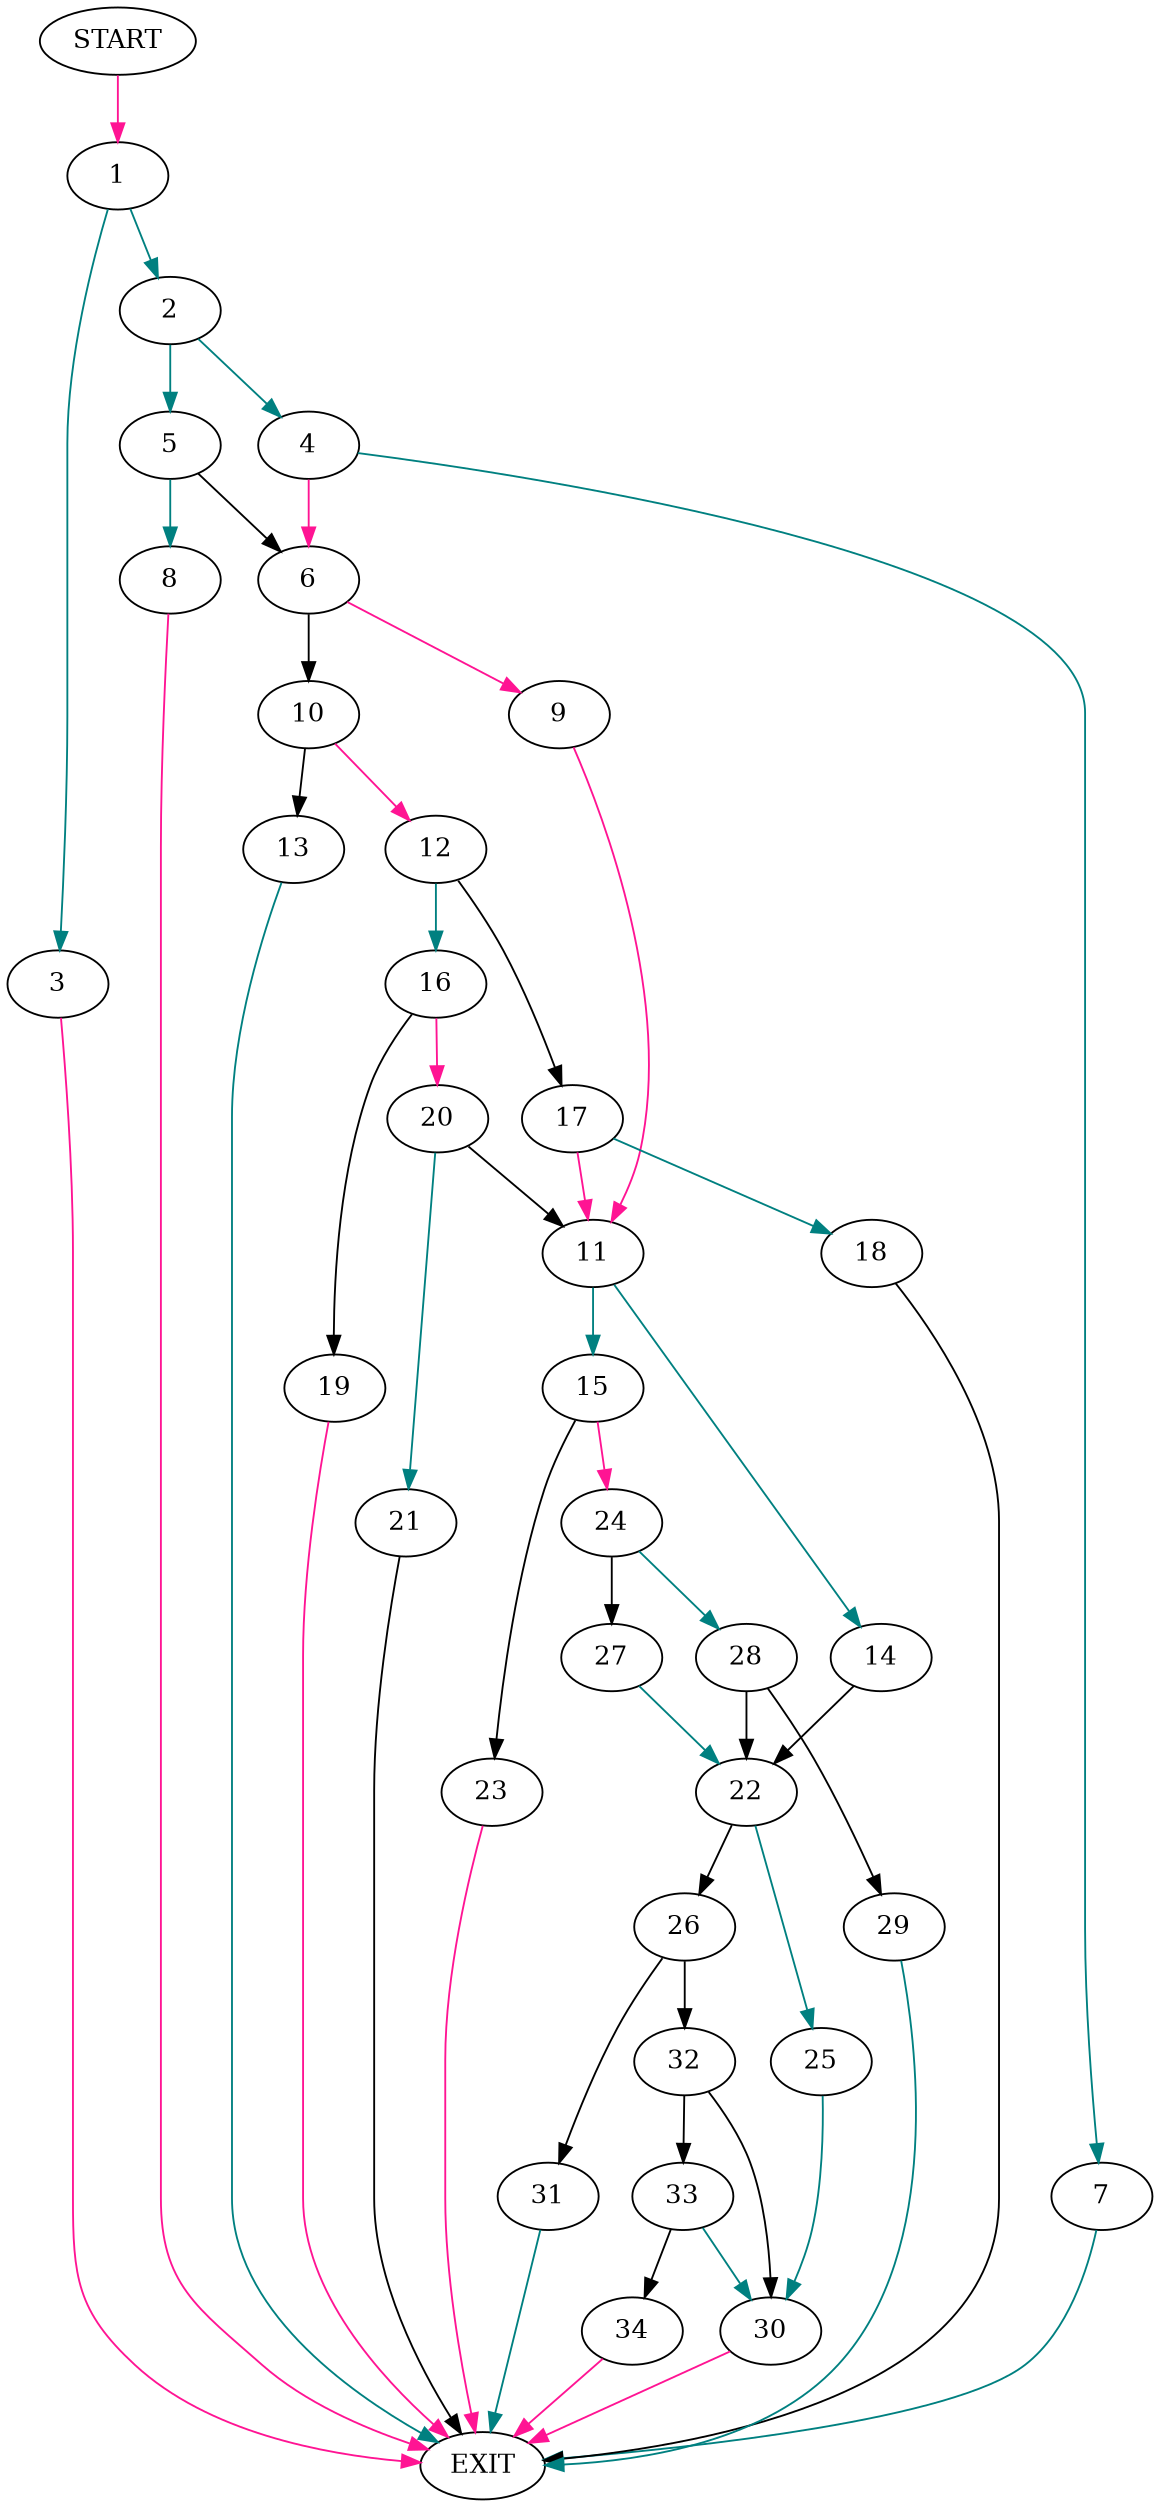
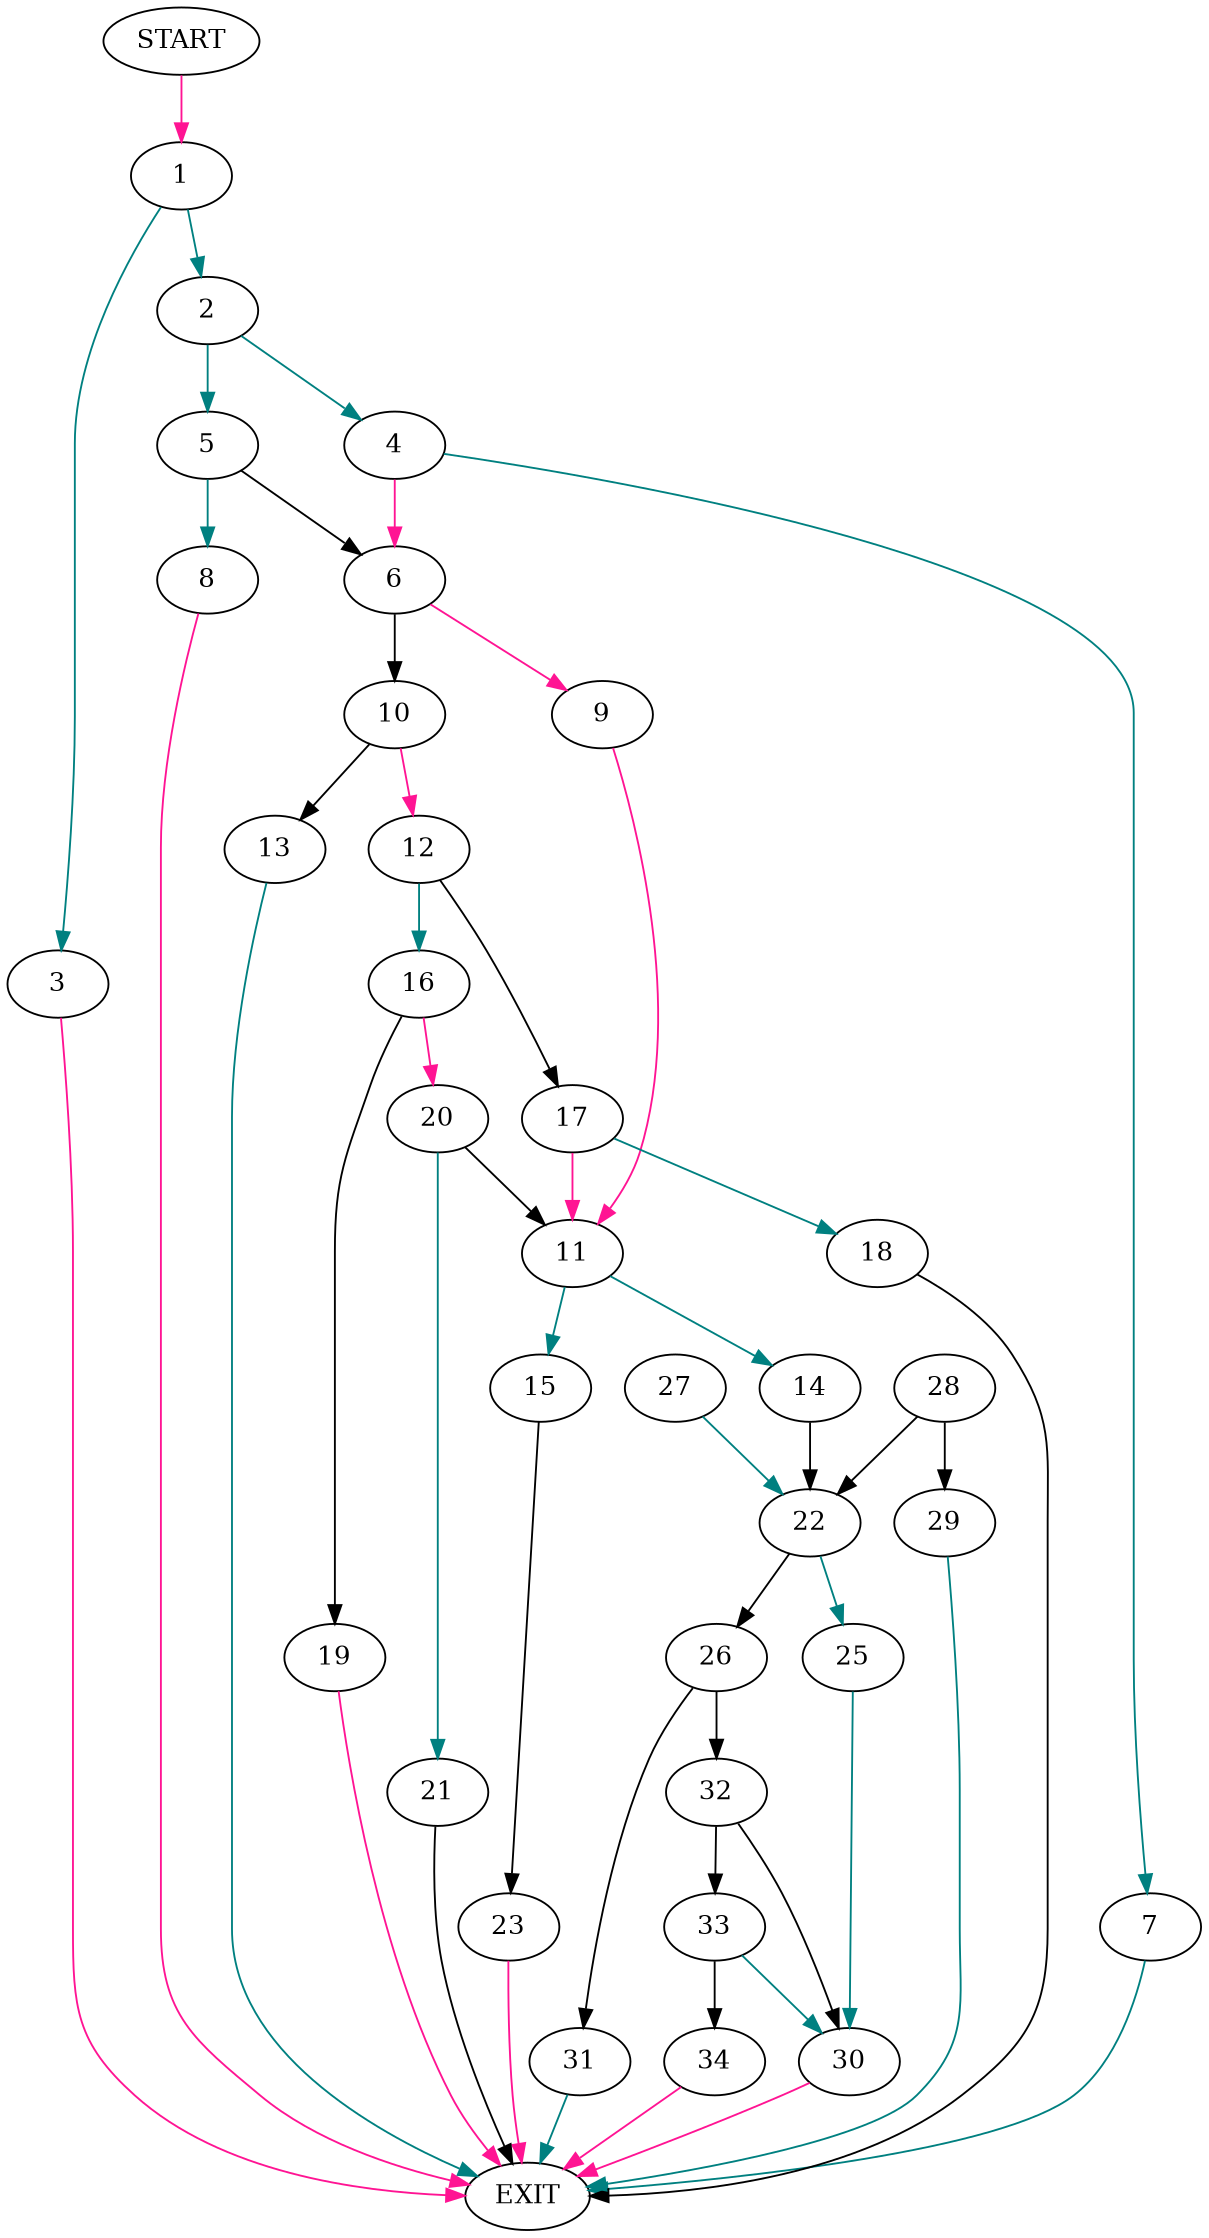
node "24": removed
